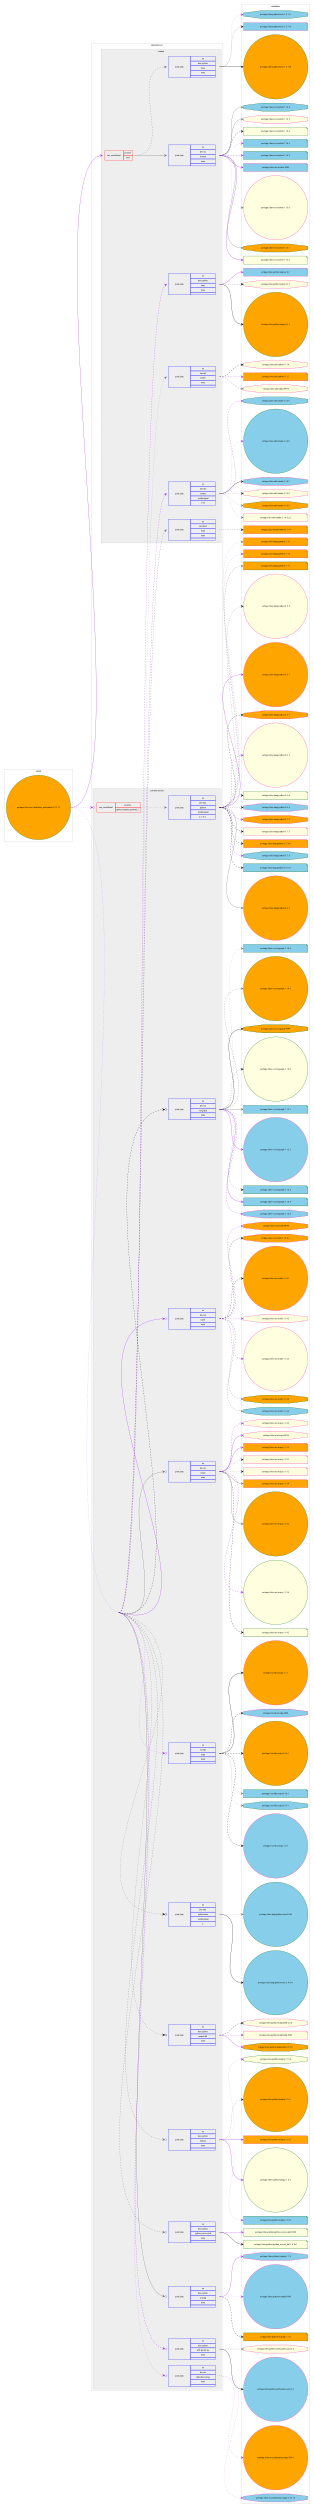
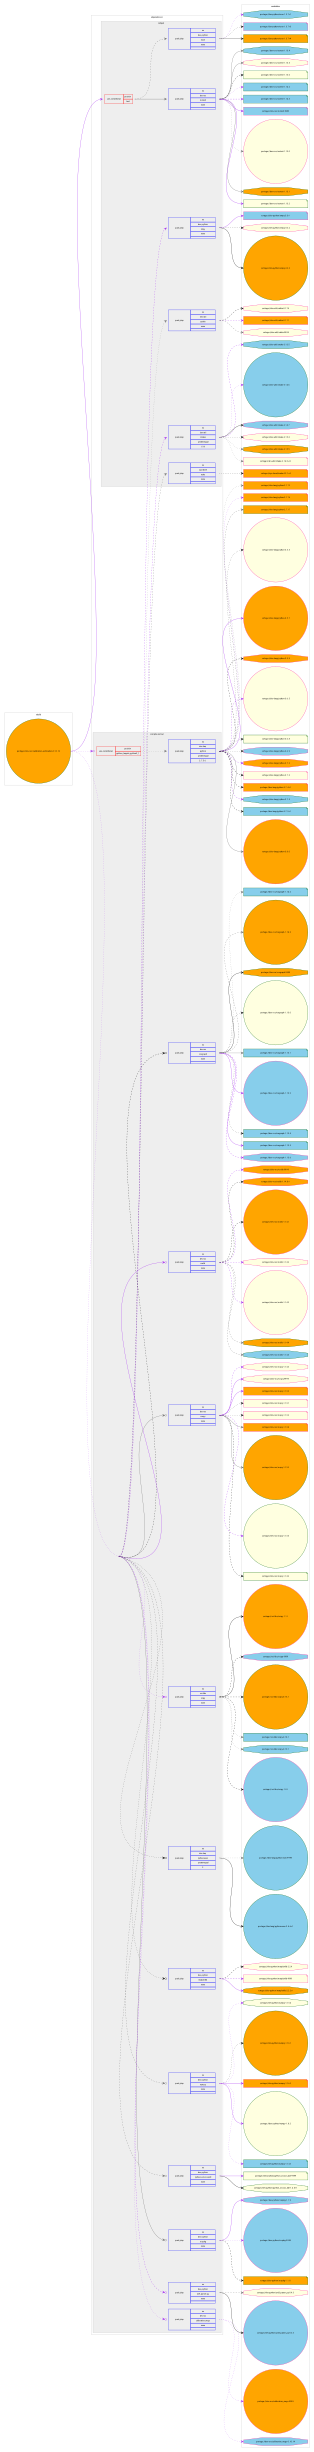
node "portage://dev-python/nose-1.3.7-r4": shape circle -> note
node "portage://dev-python/python_orocos_kdl-1.4.0-r1": shape note -> octagon
